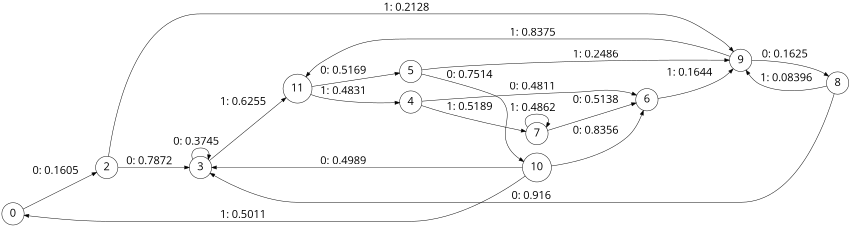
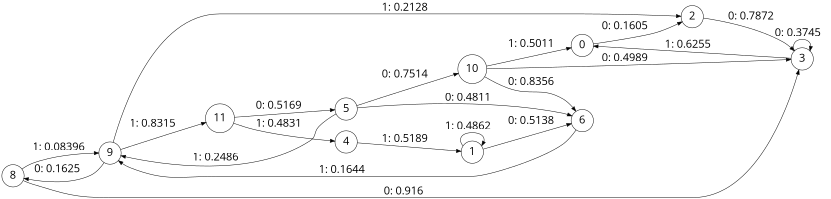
edge "2" -> "9": reversed
edge "9" -> "11": label "1: 0.8375   " -> "1: 0.8315   "
edge "4" -> "6": now "5" -> "6"
edge "3" -> "11": now "3" -> "0"
node "7": label "7" -> "1"
